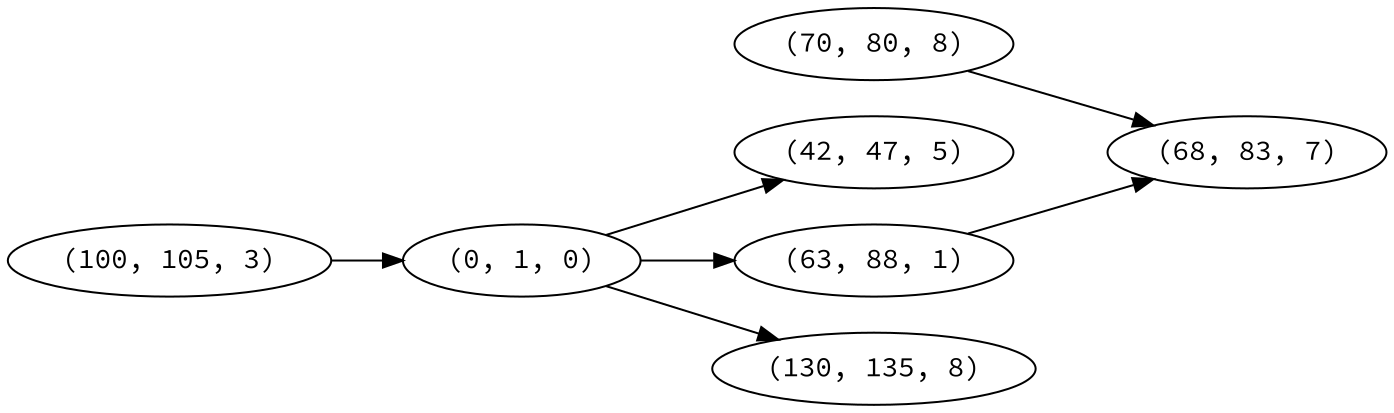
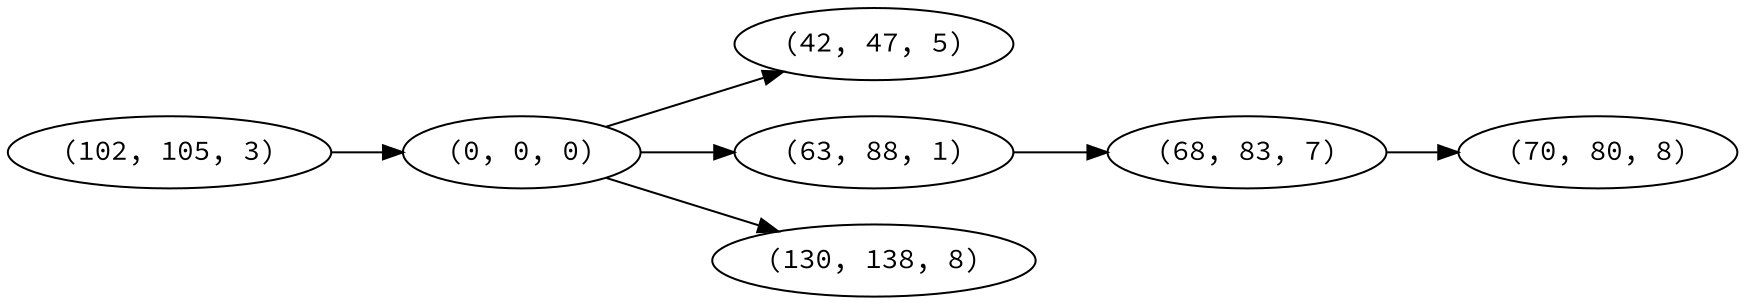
edge "(70, 80, 8)" -> "(68, 83, 7)": reversed
node "(100, 105, 3)": label "(100, 105, 3)" -> "(102, 105, 3)"
node "(0, 1, 0)": label "(0, 1, 0)" -> "(0, 0, 0)"
node "(130, 135, 8)": label "(130, 135, 8)" -> "(130, 138, 8)"
